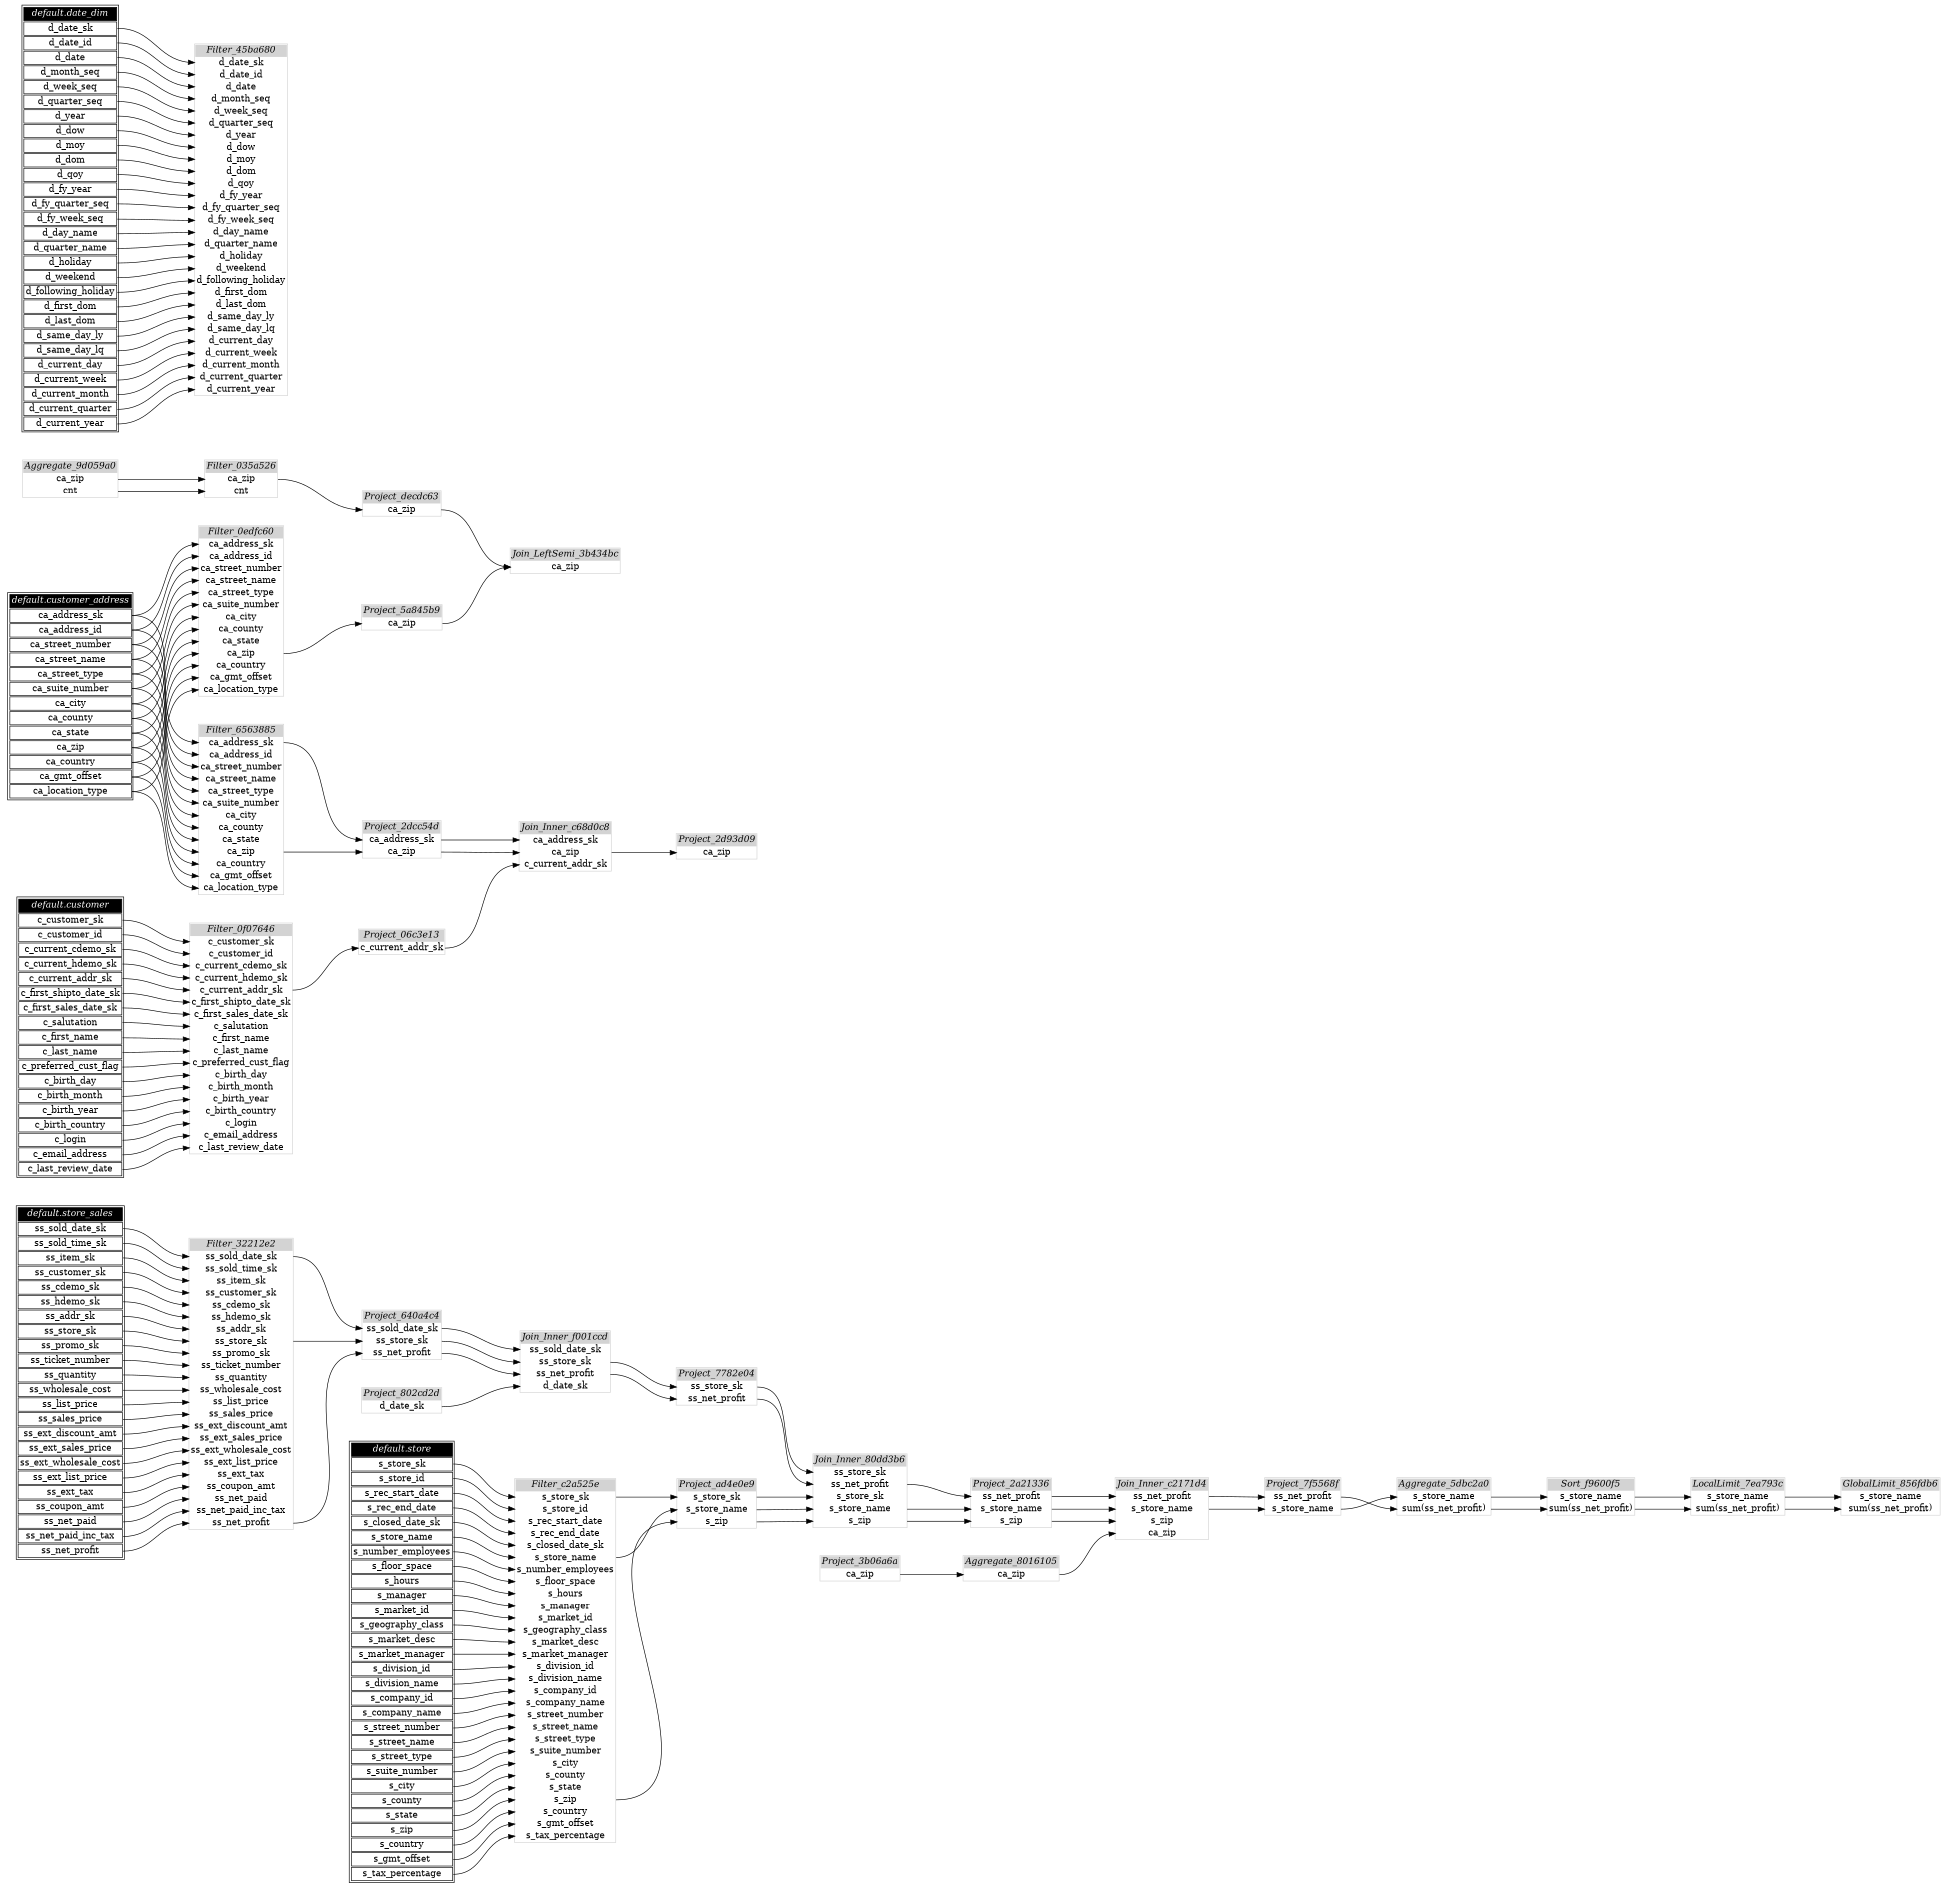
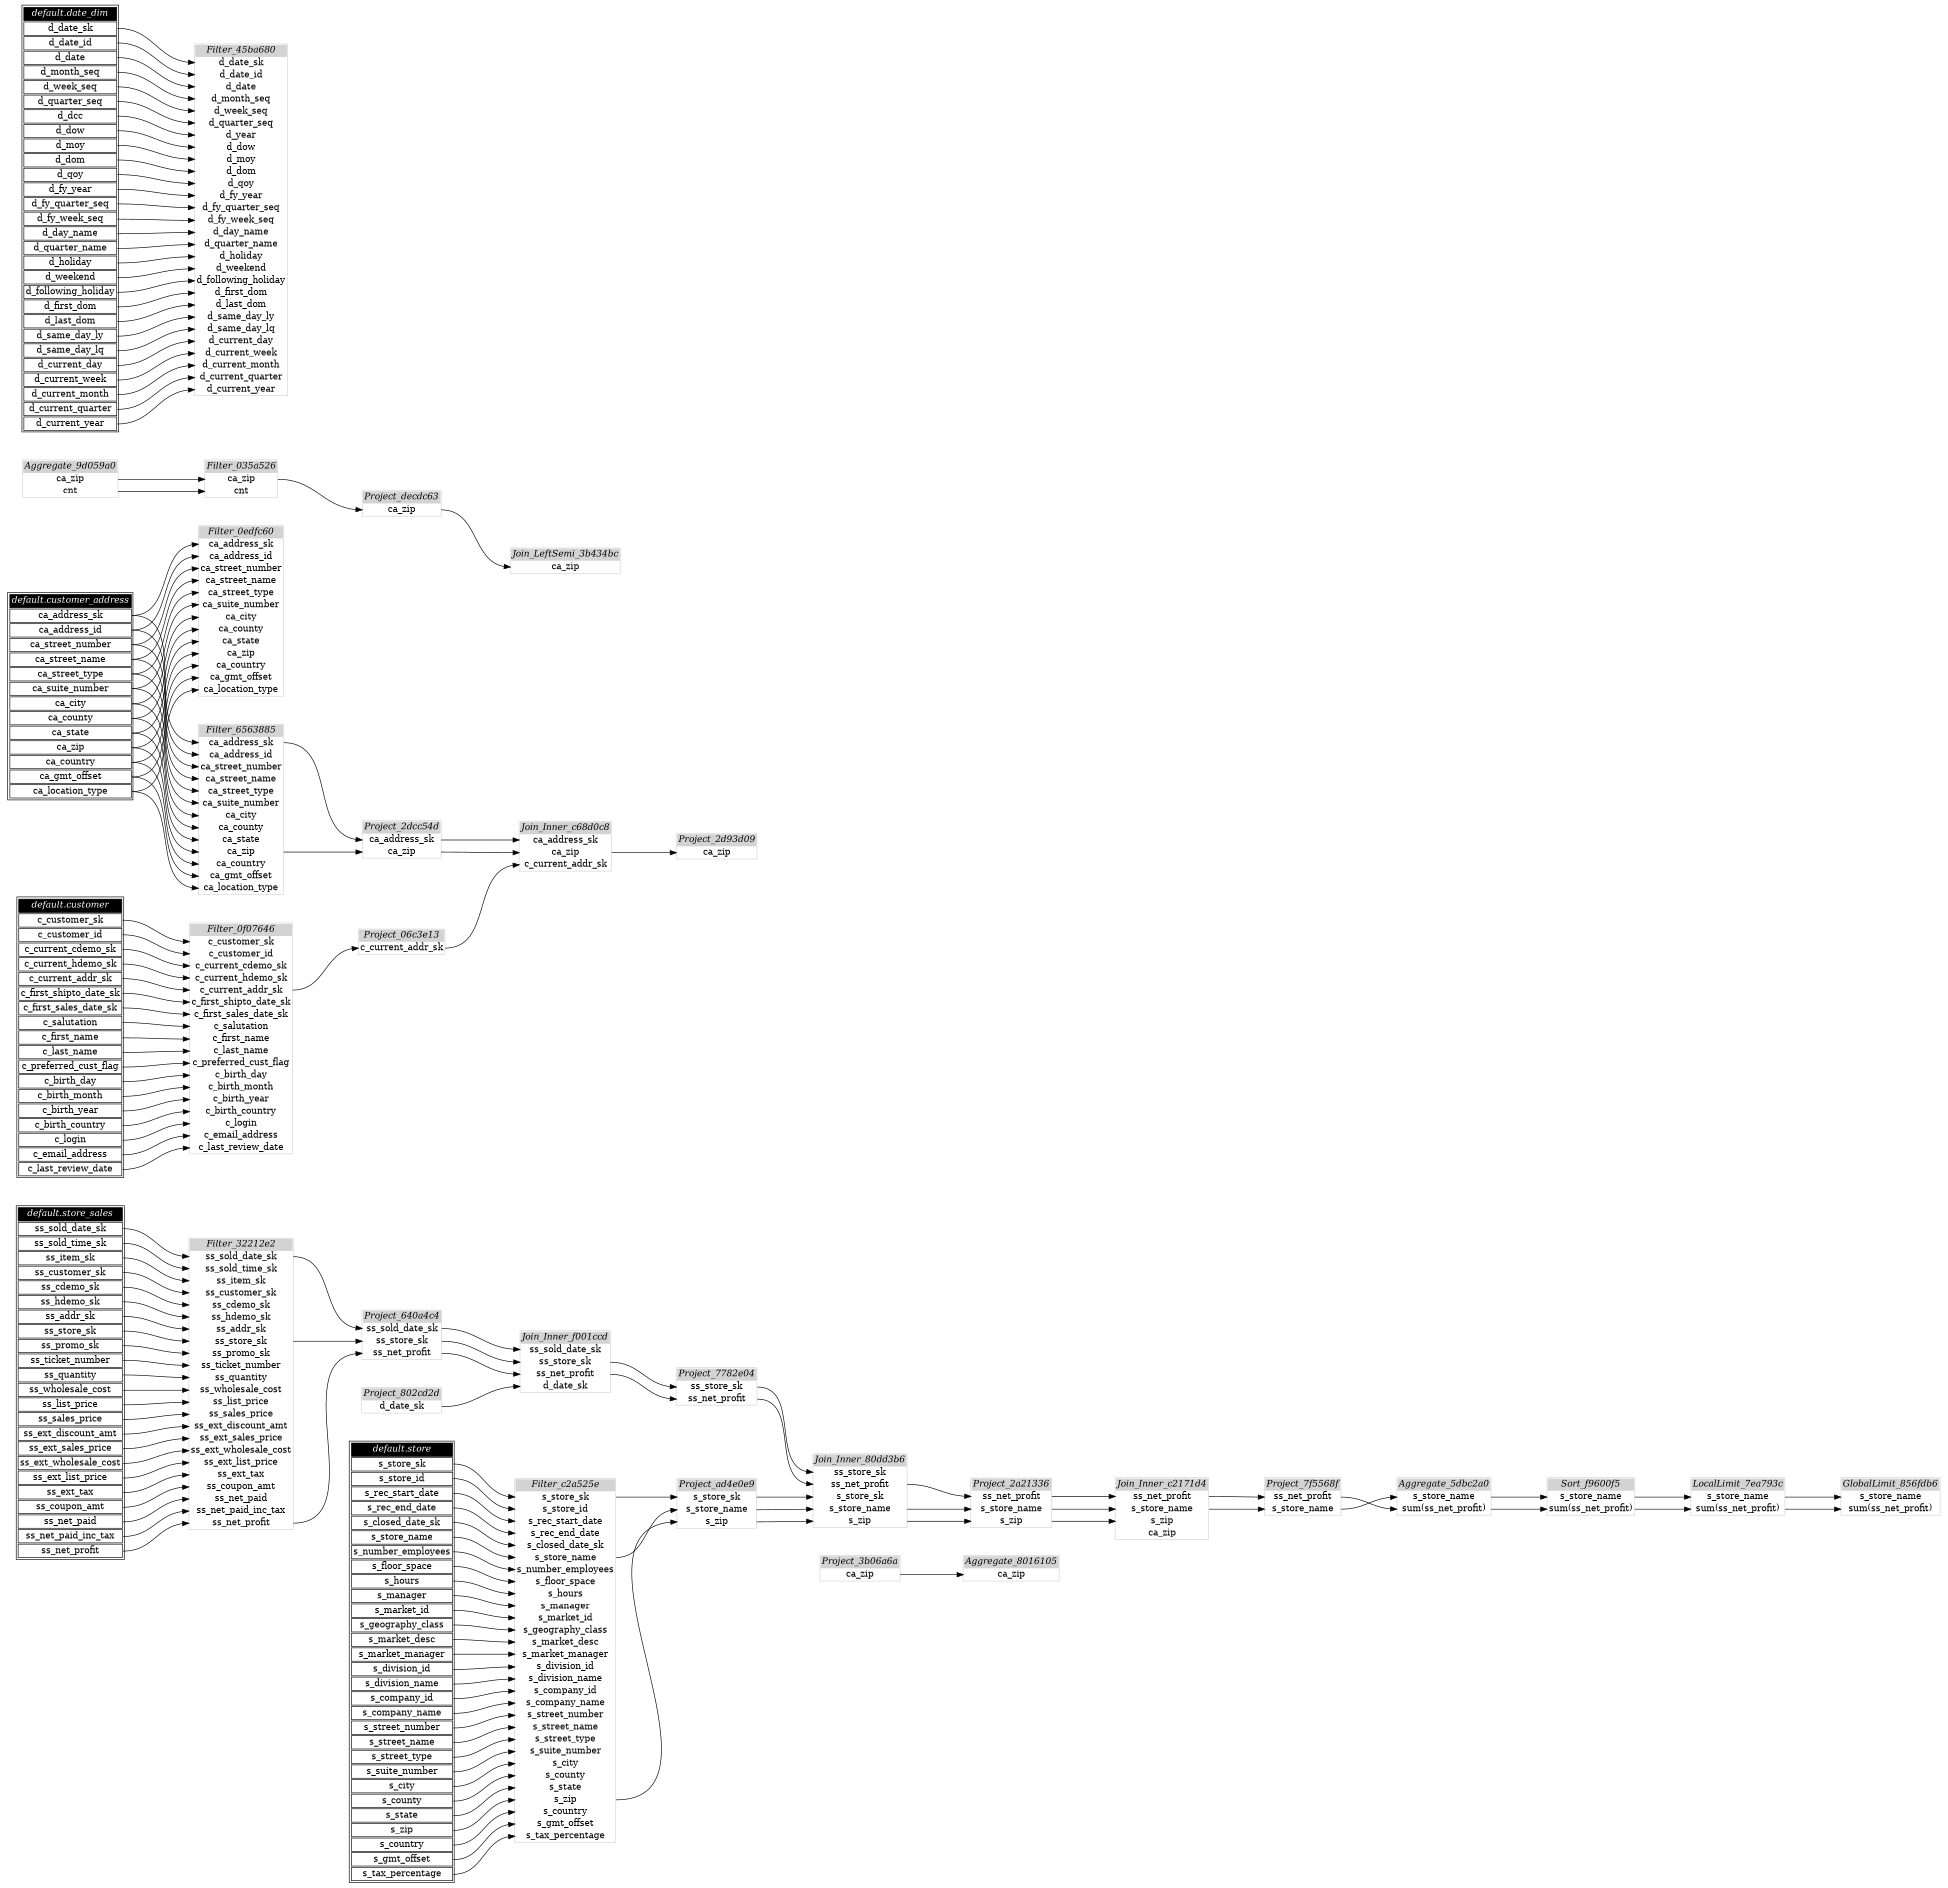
node "default.date_dim": text "d_year" -> "d_dcc"
node "Project_5a845b9": removed
edge "Aggregate_8016105" -> "Join_Inner_c2171d4": removed
